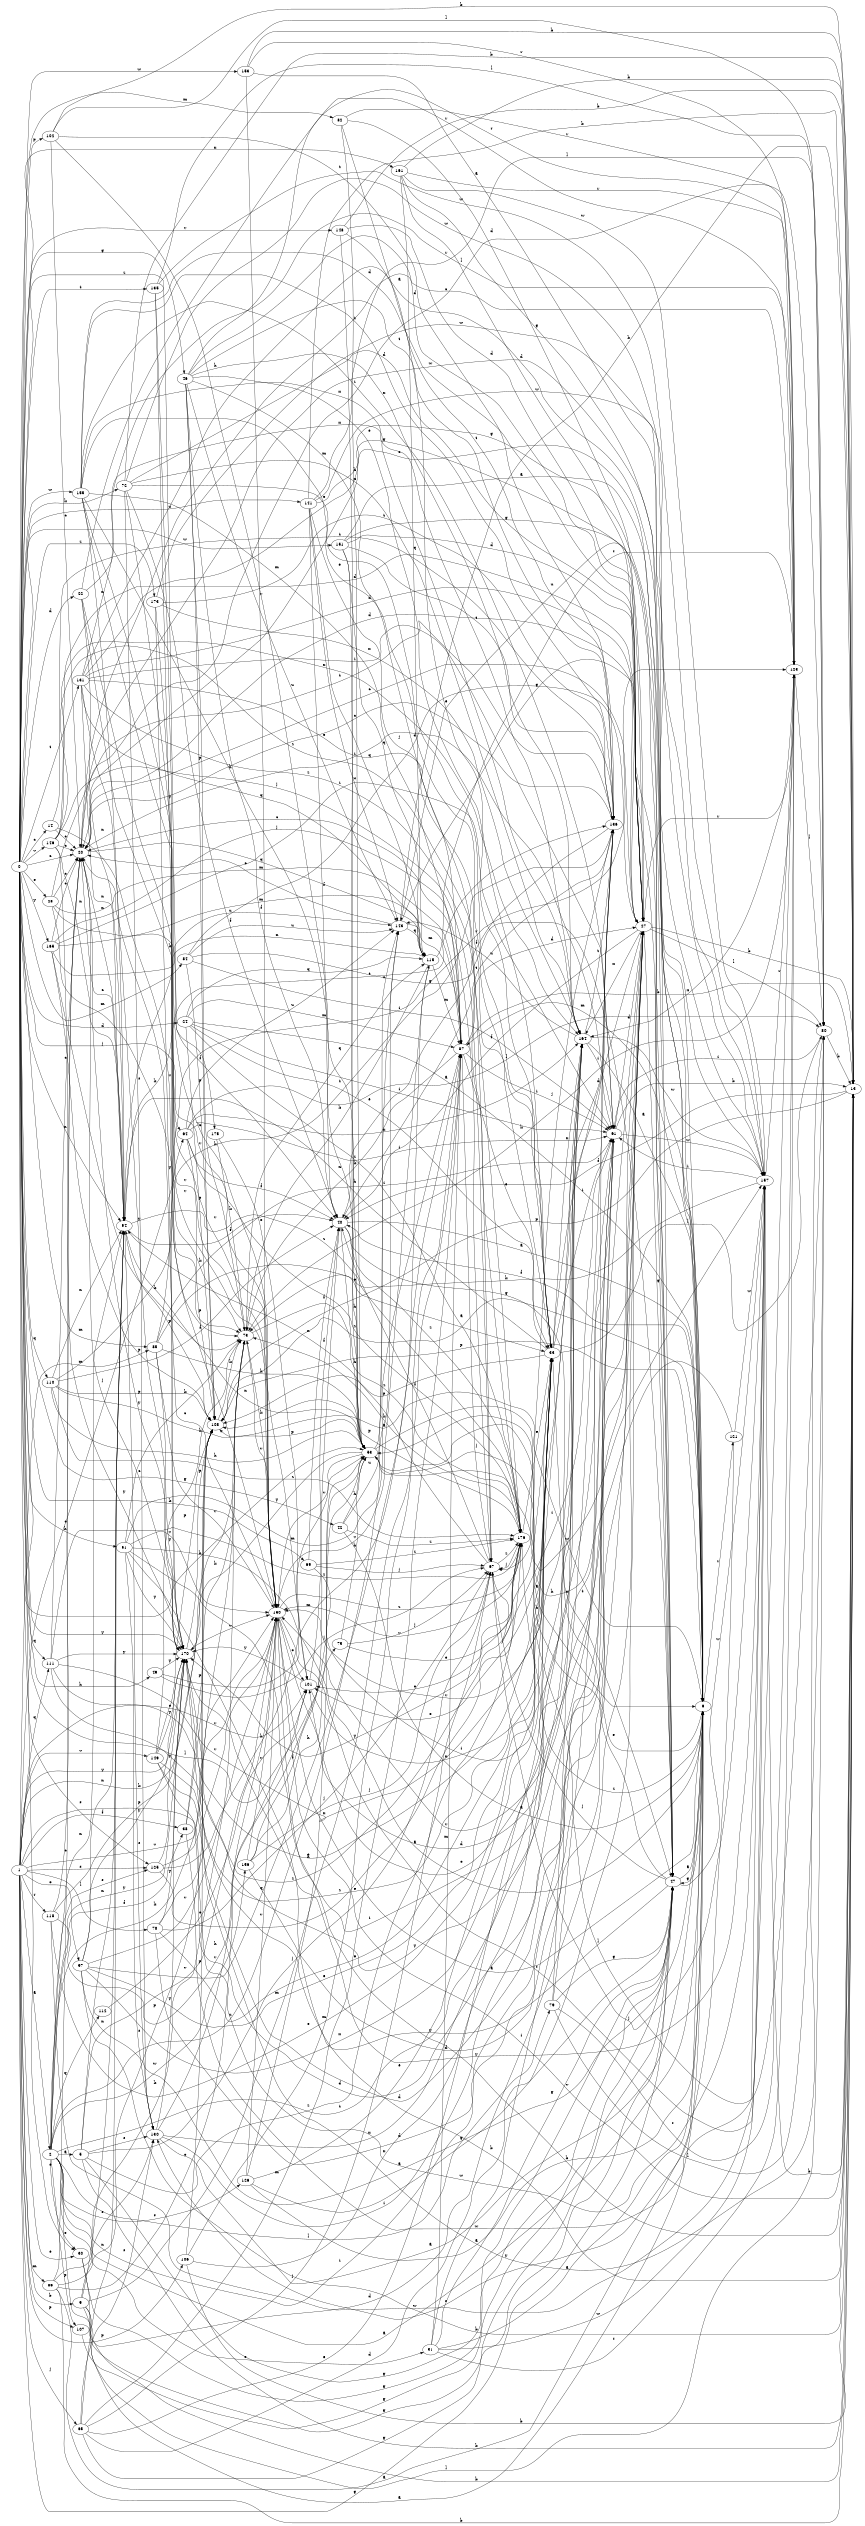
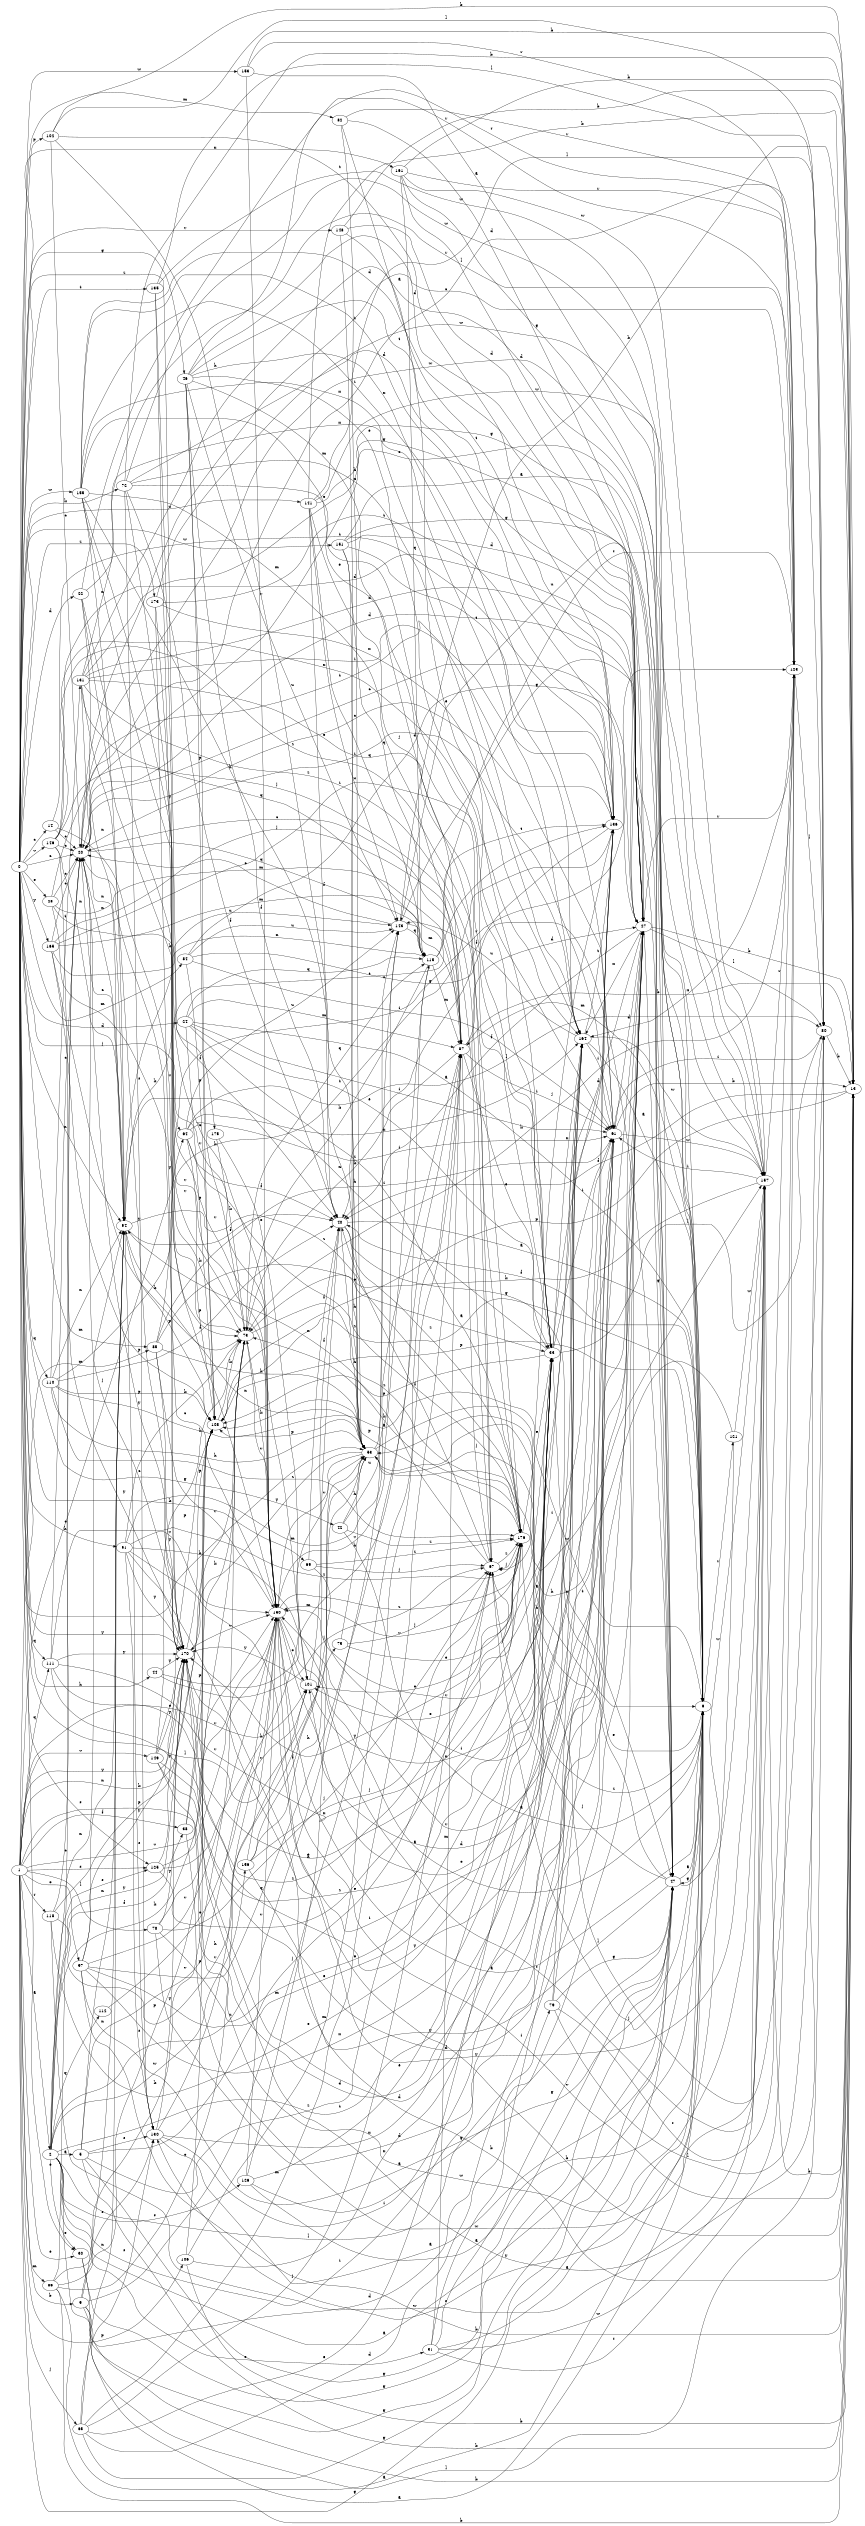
edge "0" -> "131": now "110" -> "131"
edge "40" -> "136": now "115" -> "136"
node "49": label "49" -> "44"
node "107": removed
